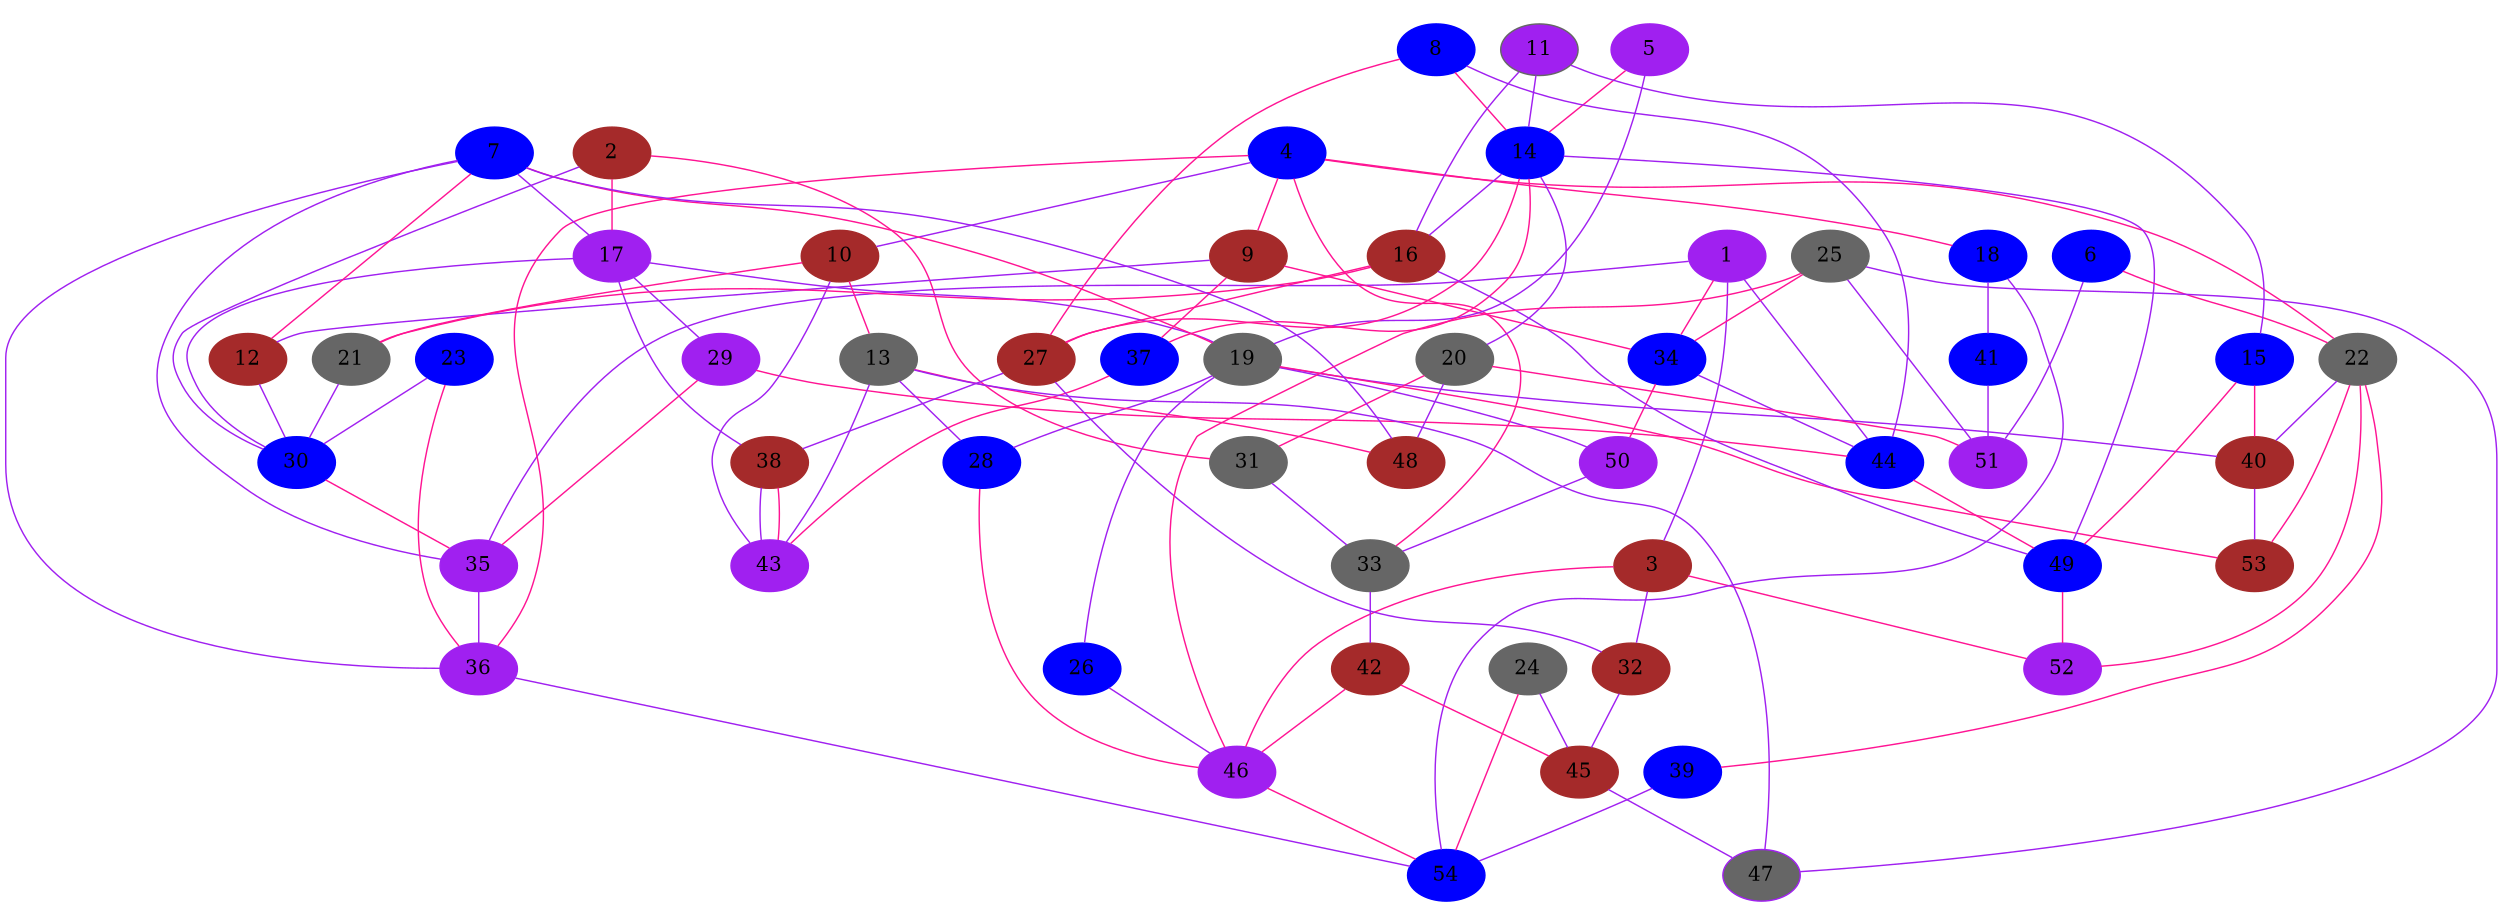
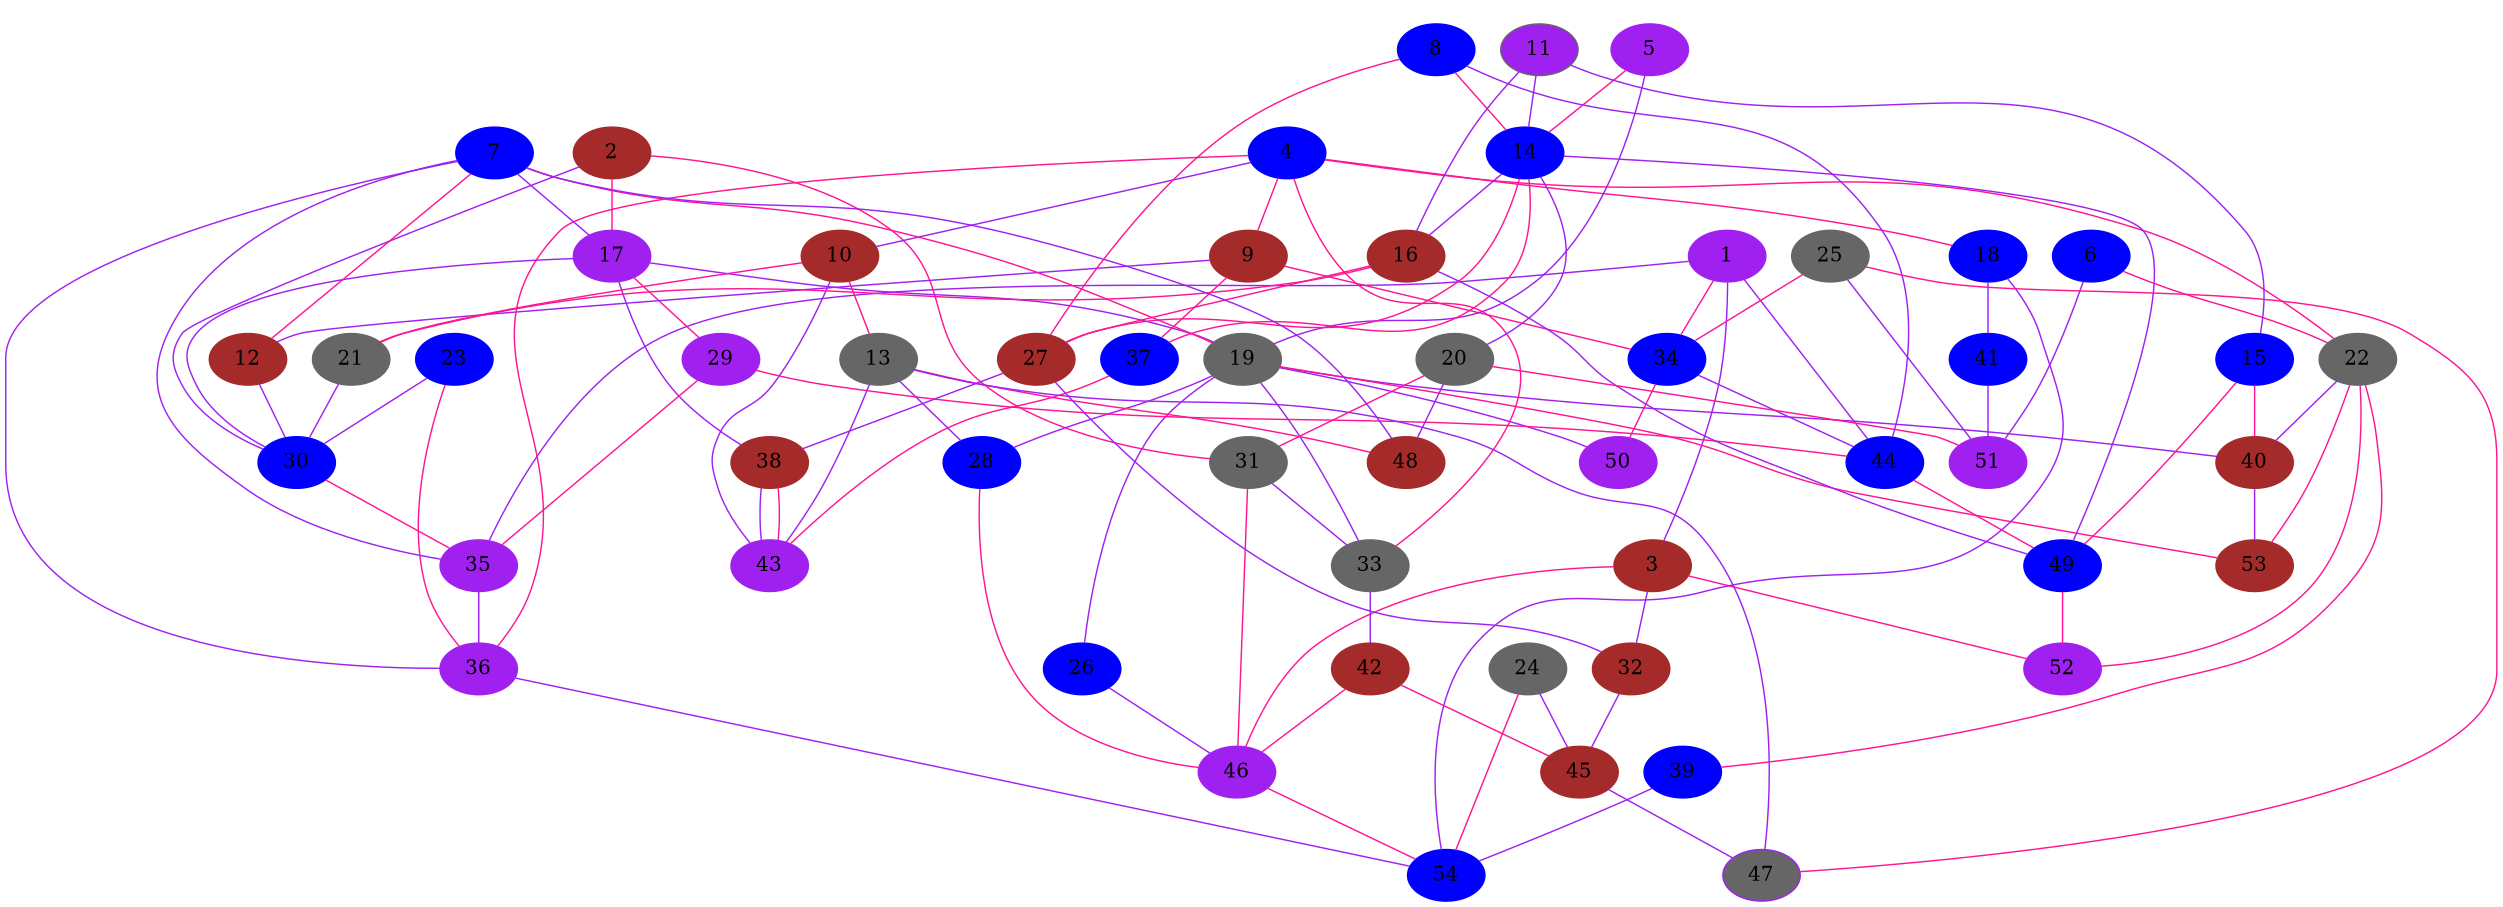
edge "17" -- "29": color purple -> deeppink
edge "25" -- "46": now "31" -- "46"
edge "50" -- "33": now "19" -- "33"
edge "25" -- "47": color purple -> deeppink
